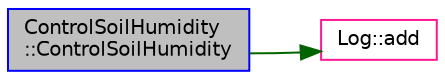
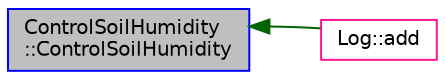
edge "ControlSoilHumidity ::ControlSoilHumidity" -> "Log::add": reversed
